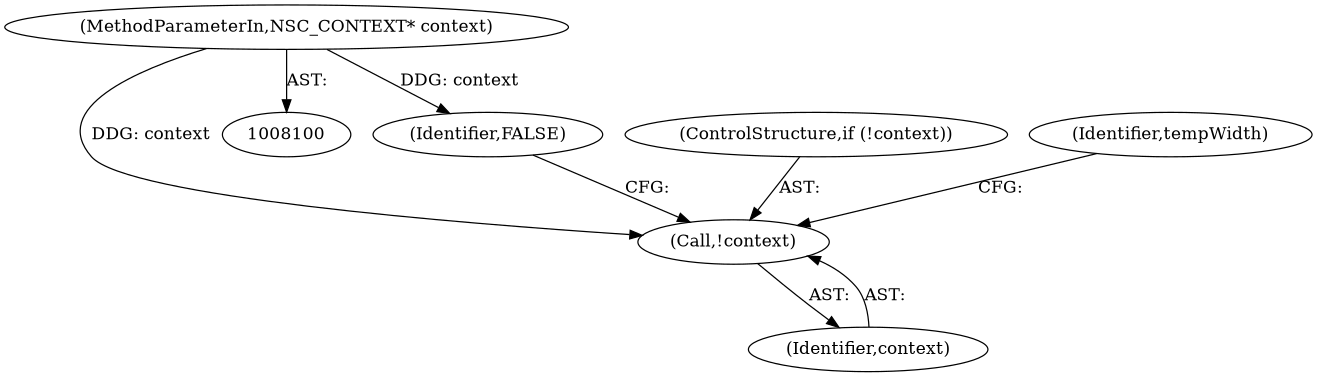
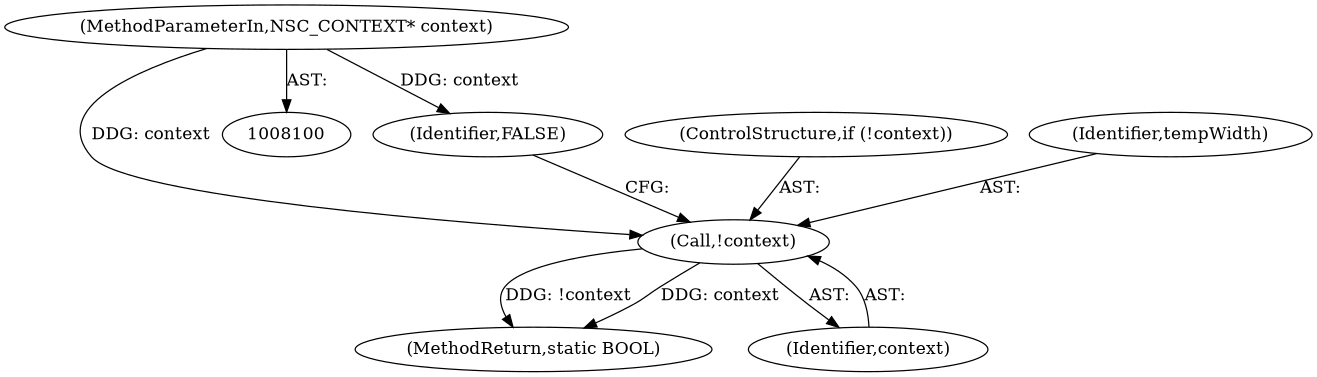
edge "(Identifier,tempWidth)" -> "(Call,!context)": label "CFG: " -> "AST: "
node "(MethodReturn,static BOOL)": added
